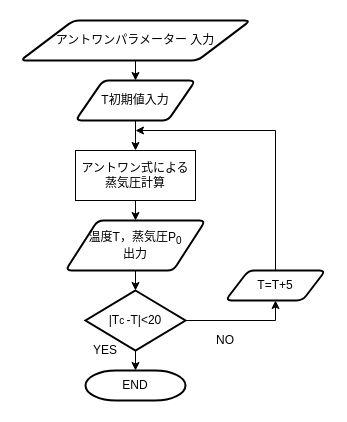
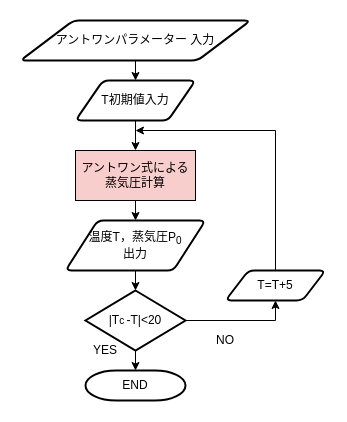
node "アントワン式による 蒸気圧計算": fillcolor #ffffff -> #f8cecc
